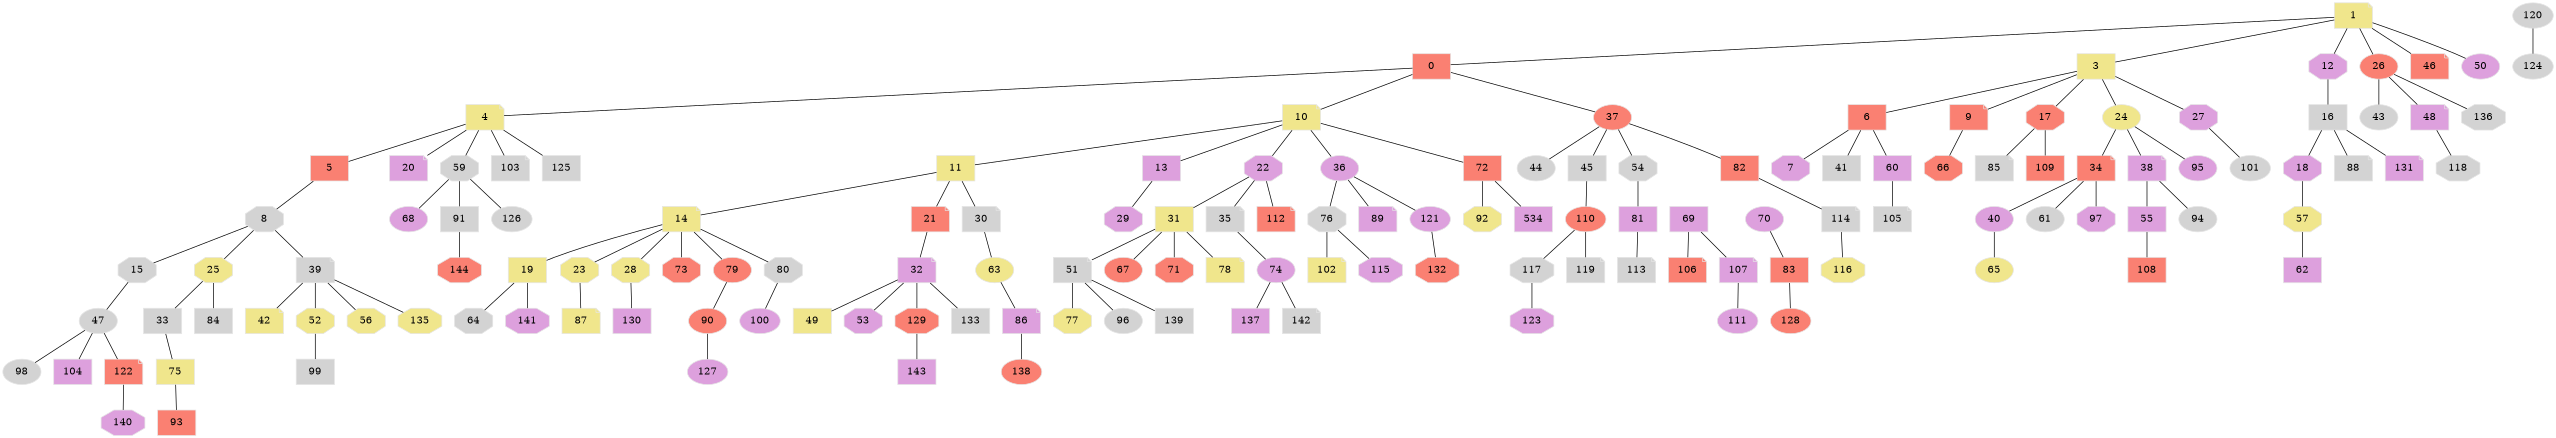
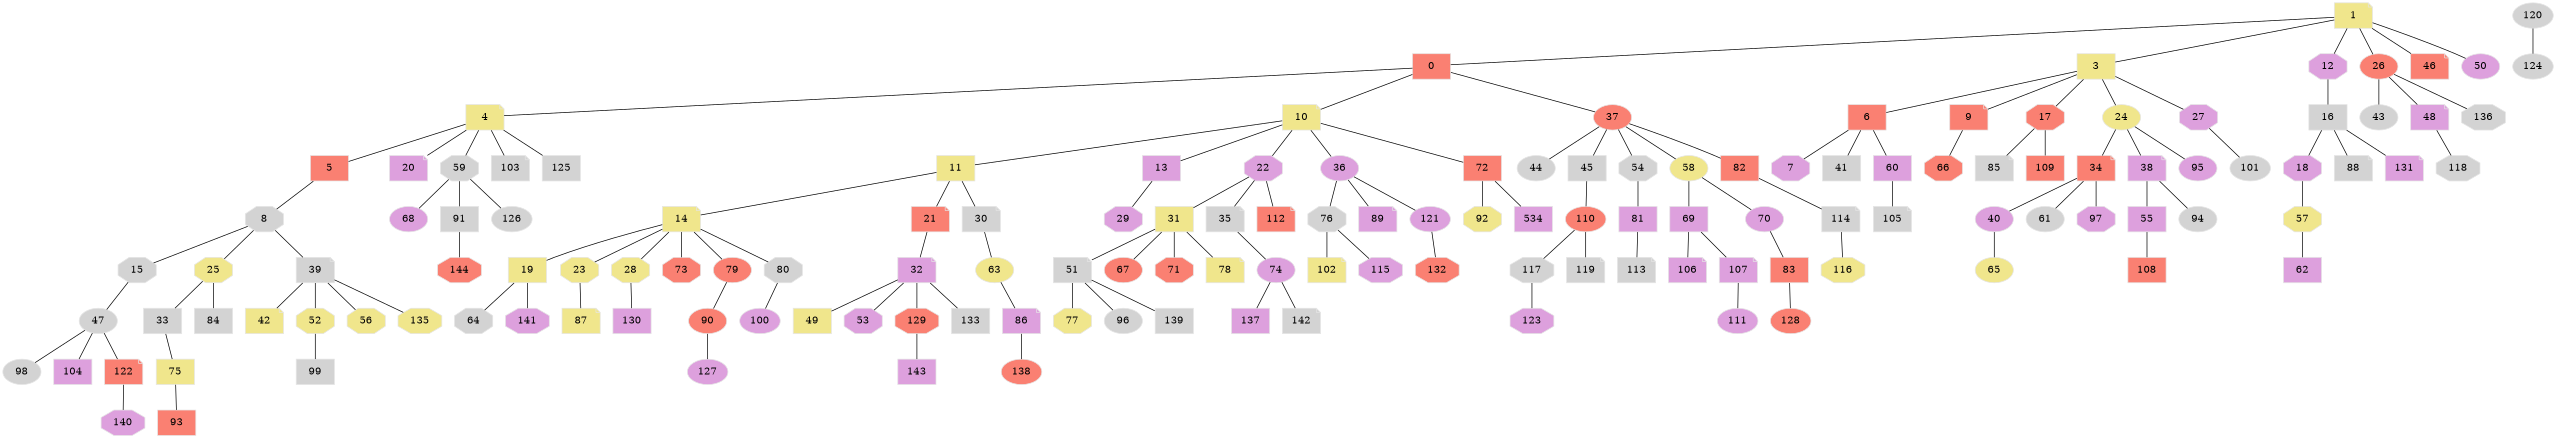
node "58": added
node "106": fillcolor salmon -> plum
